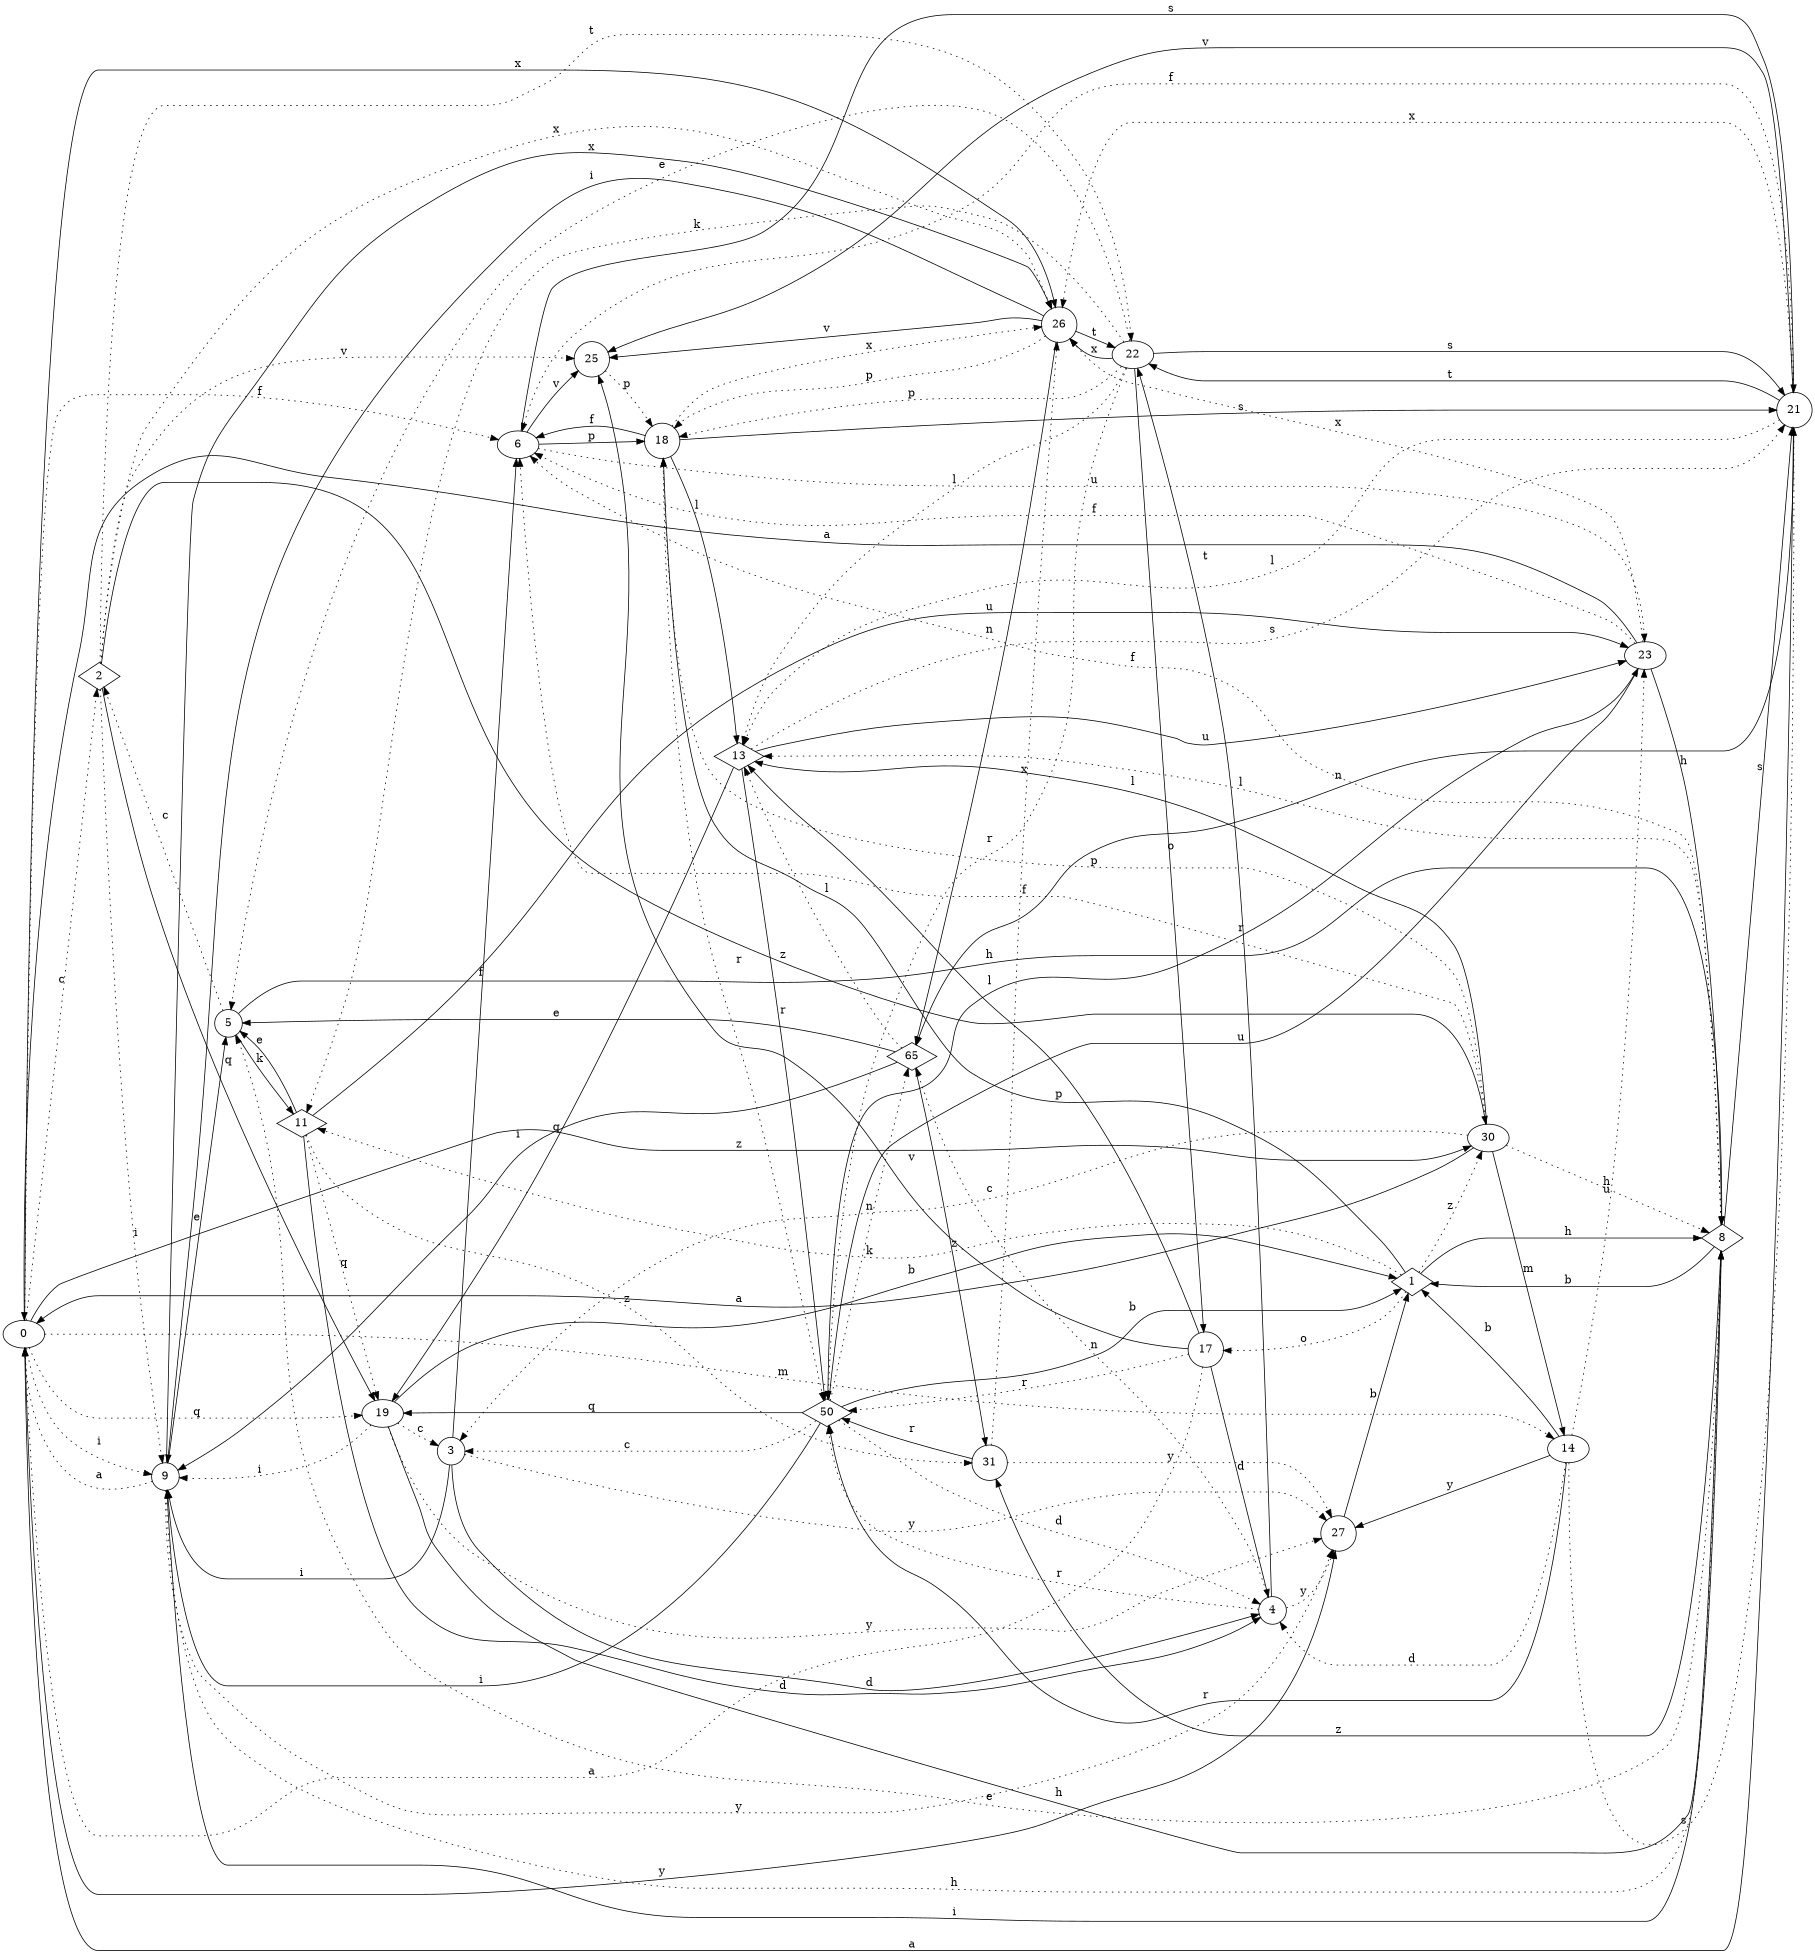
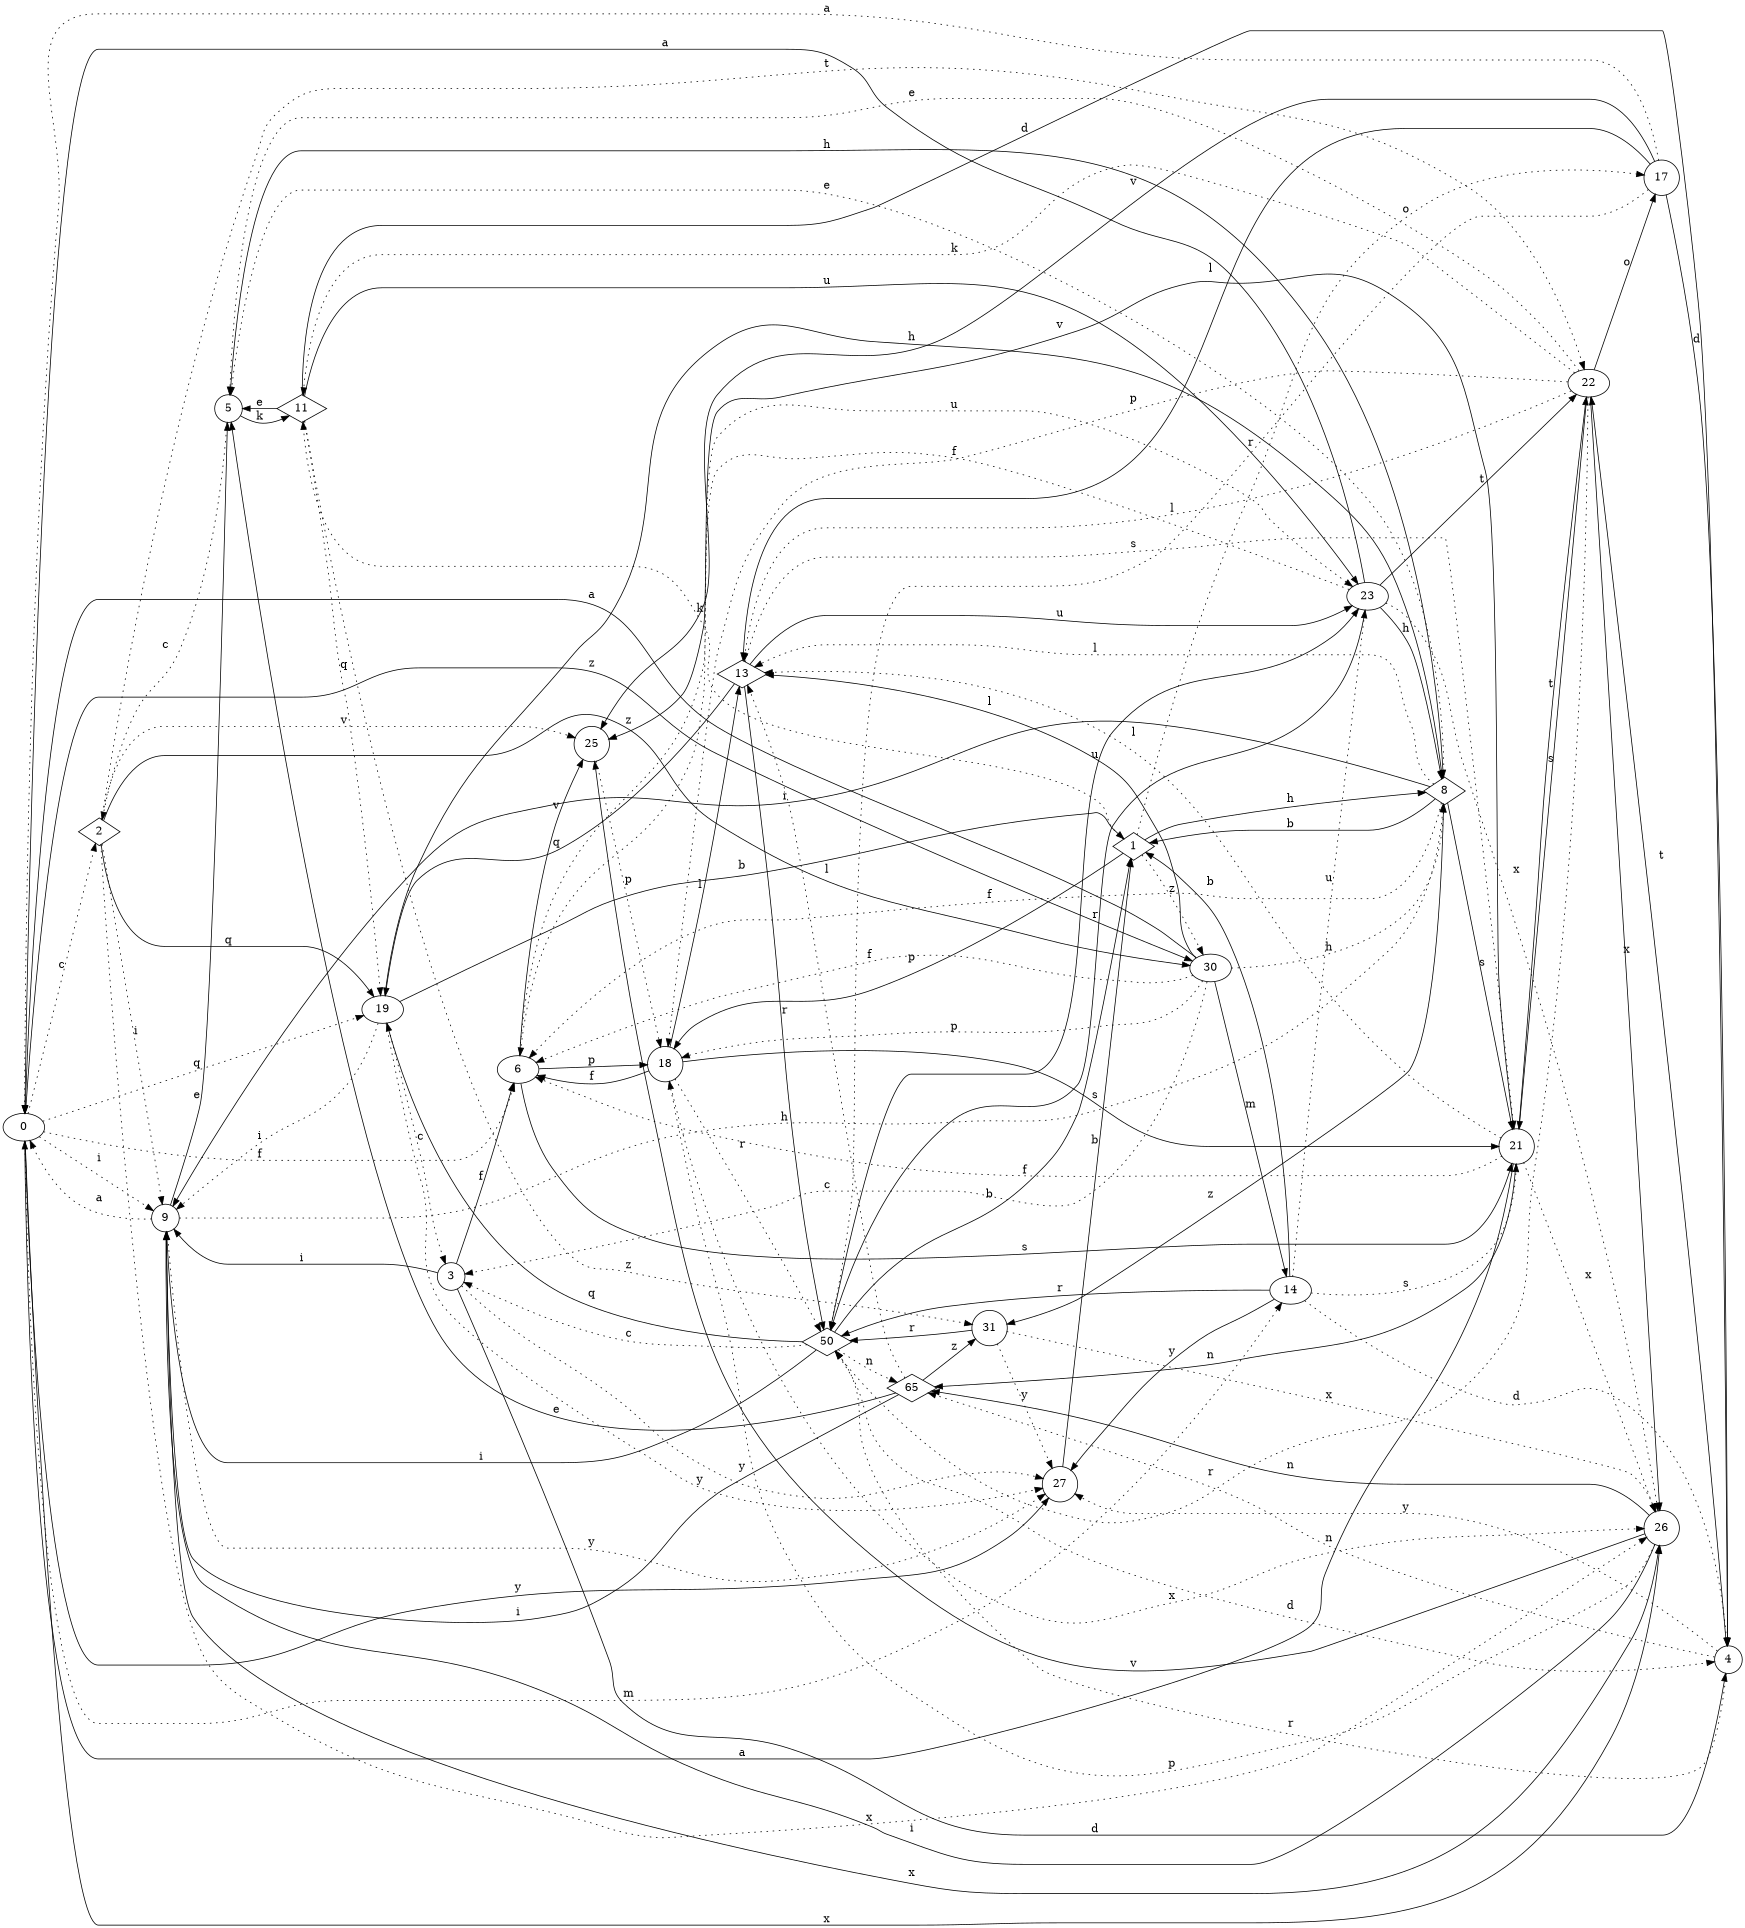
edge "26" -> "22": now "23" -> "22"
